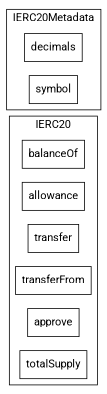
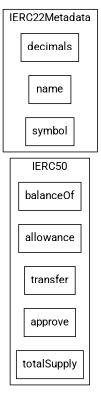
cluster "IERC20Metadata": label "IERC20Metadata" -> "IERC22Metadata"
node "name": added
cluster "IERC20": label "IERC20" -> "IERC50"
node "transferFrom": removed
